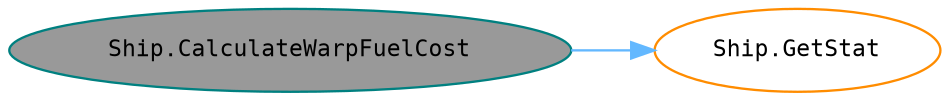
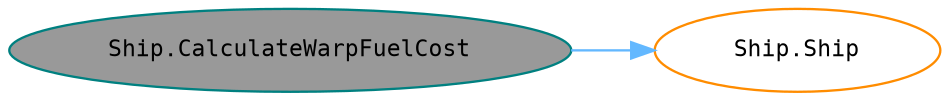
node "Ship.GetStat": label "Ship.GetStat" -> "Ship.Ship"
